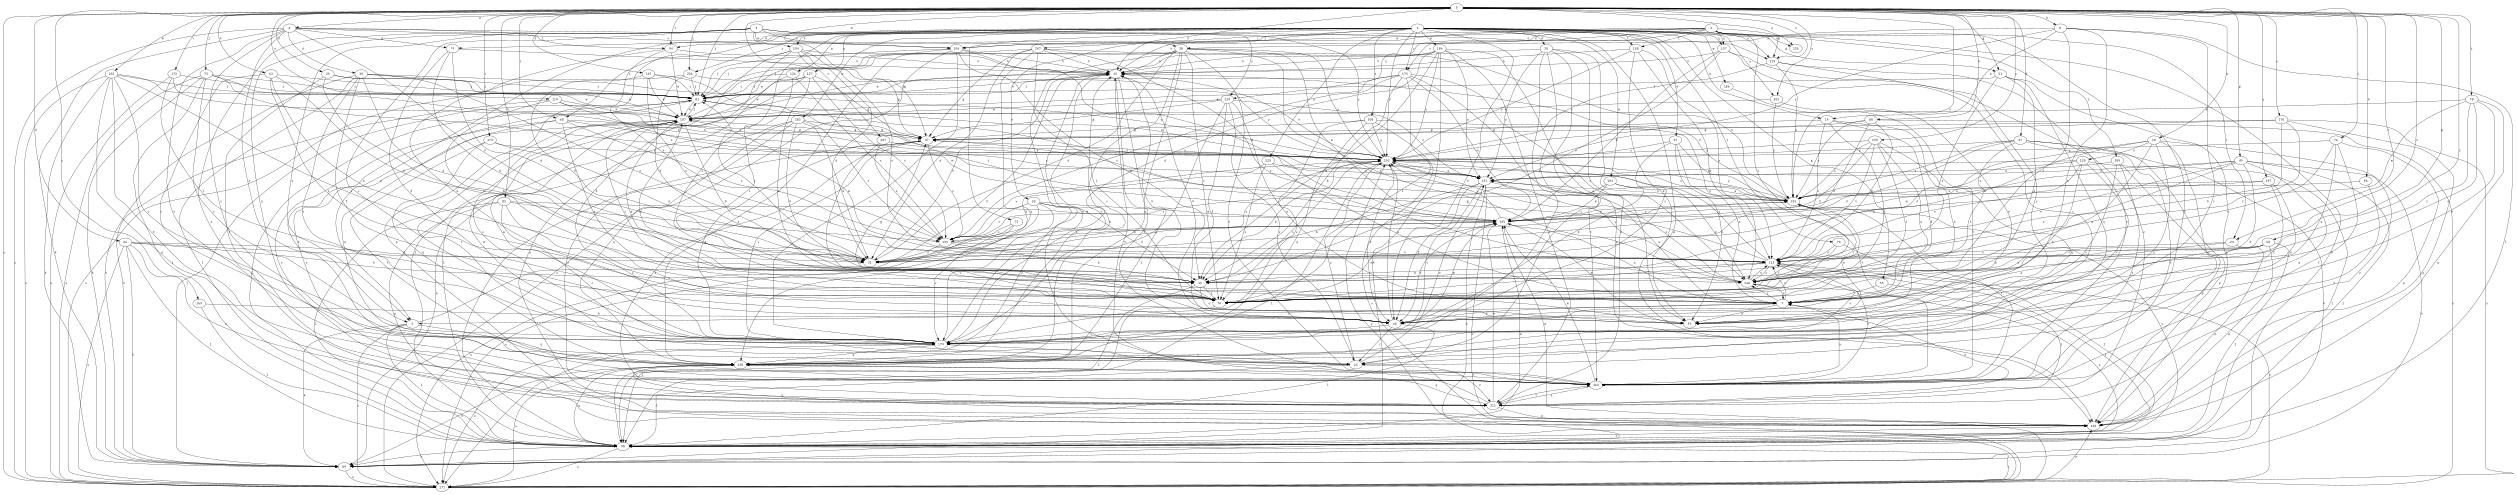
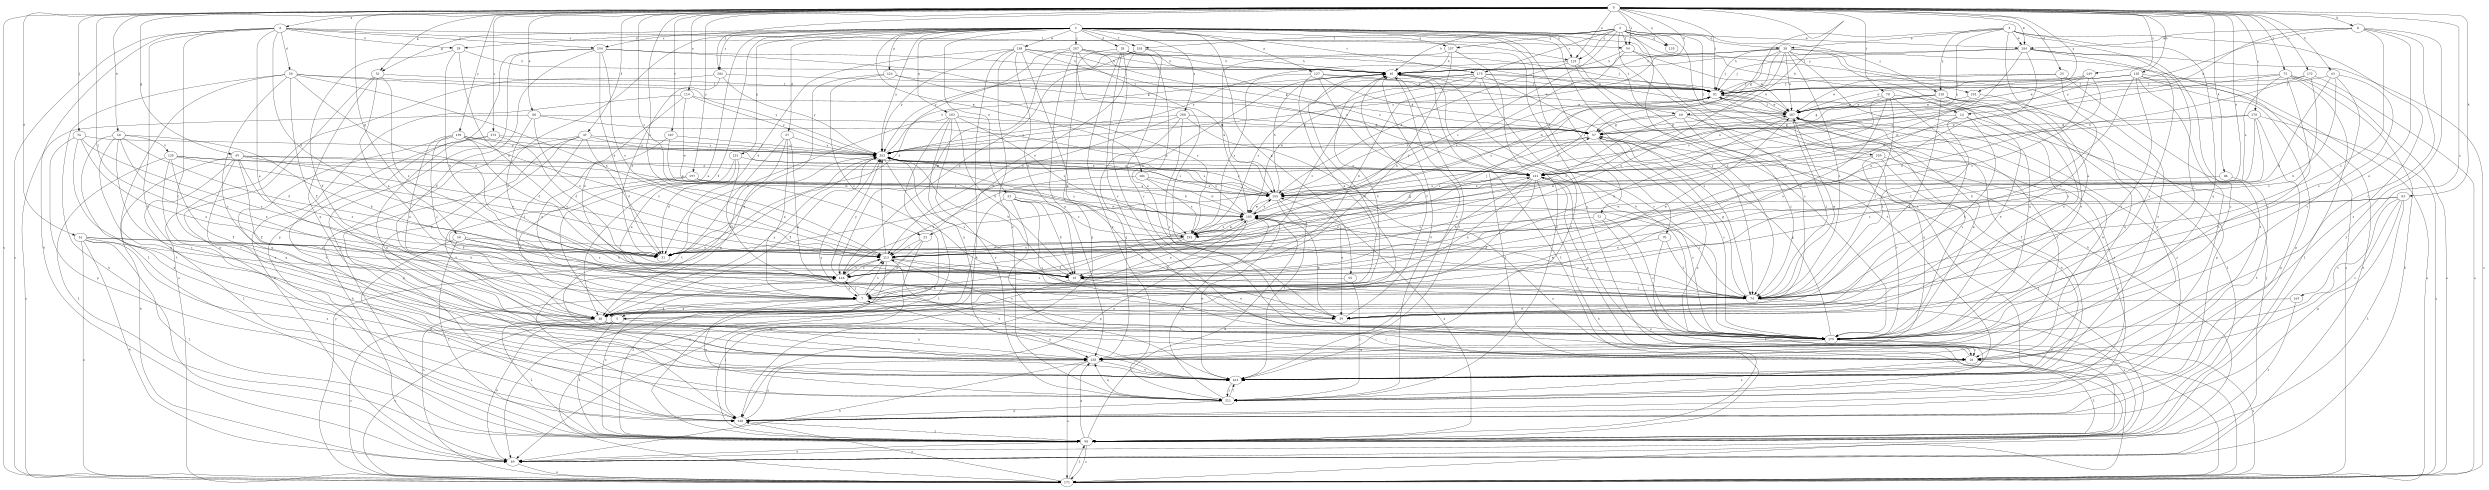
node "186": removed
edge "48" -> "171": added, label "u"
